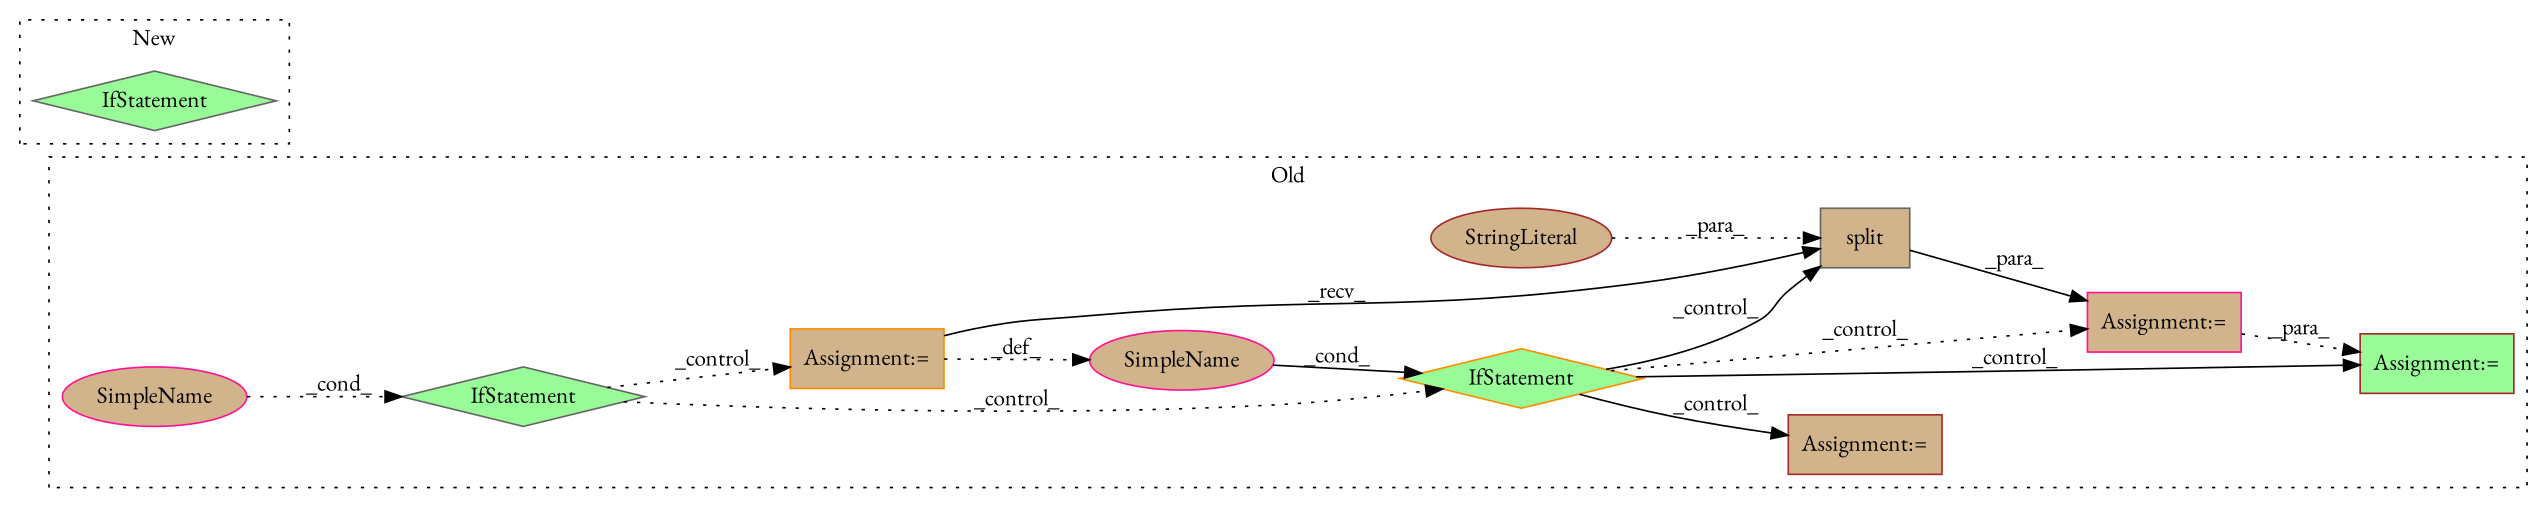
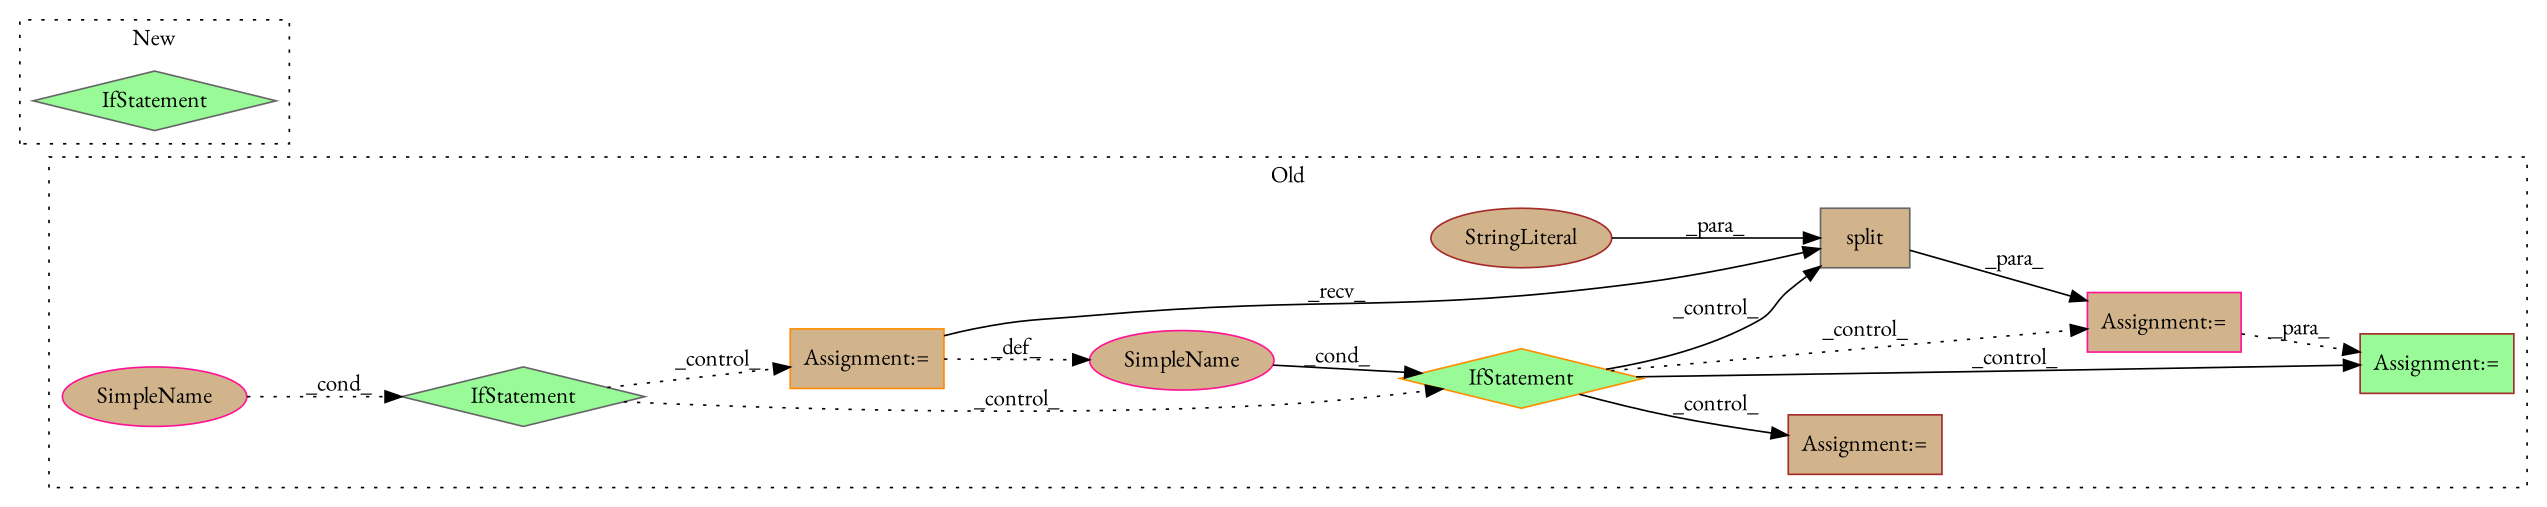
edge "StringLiteral" -> "split": style dotted -> solid
